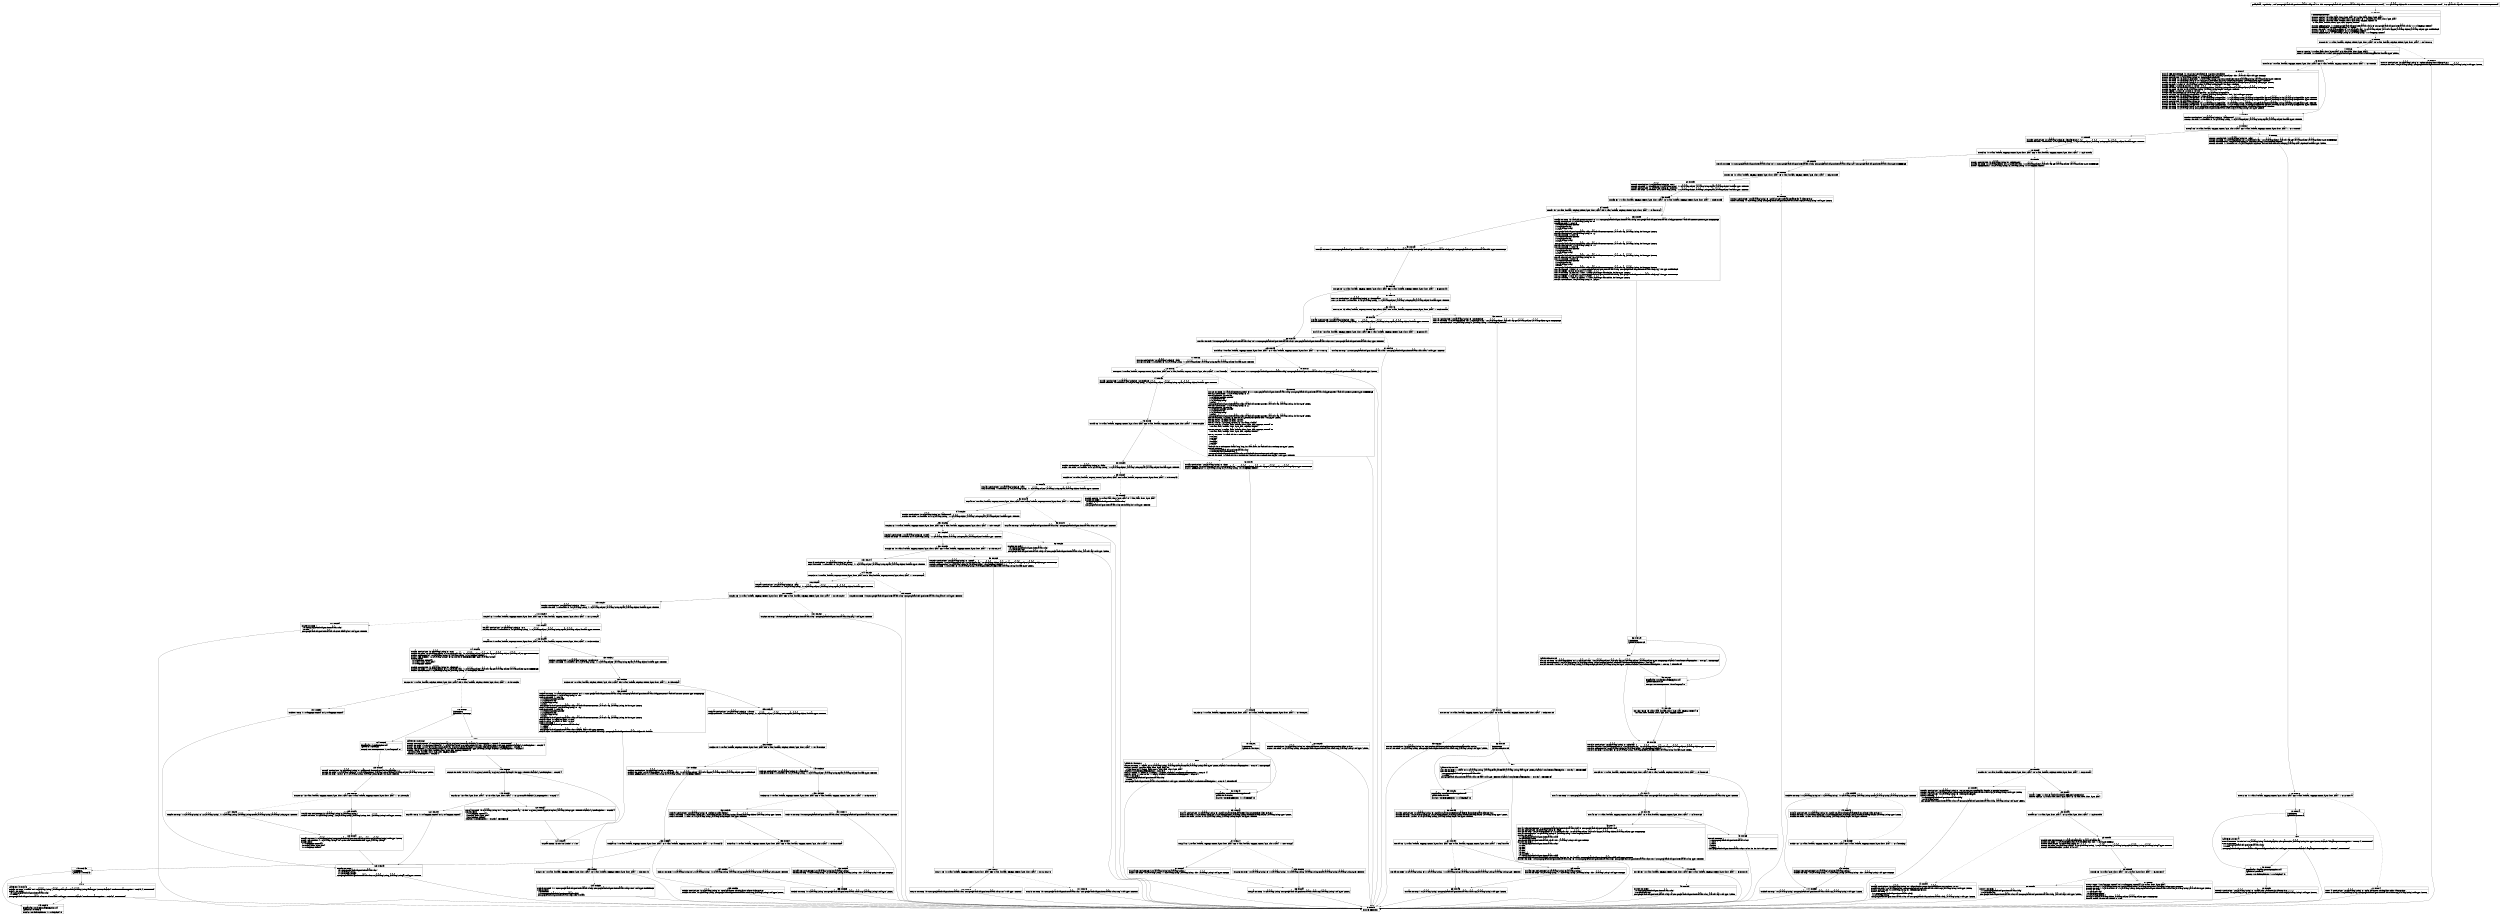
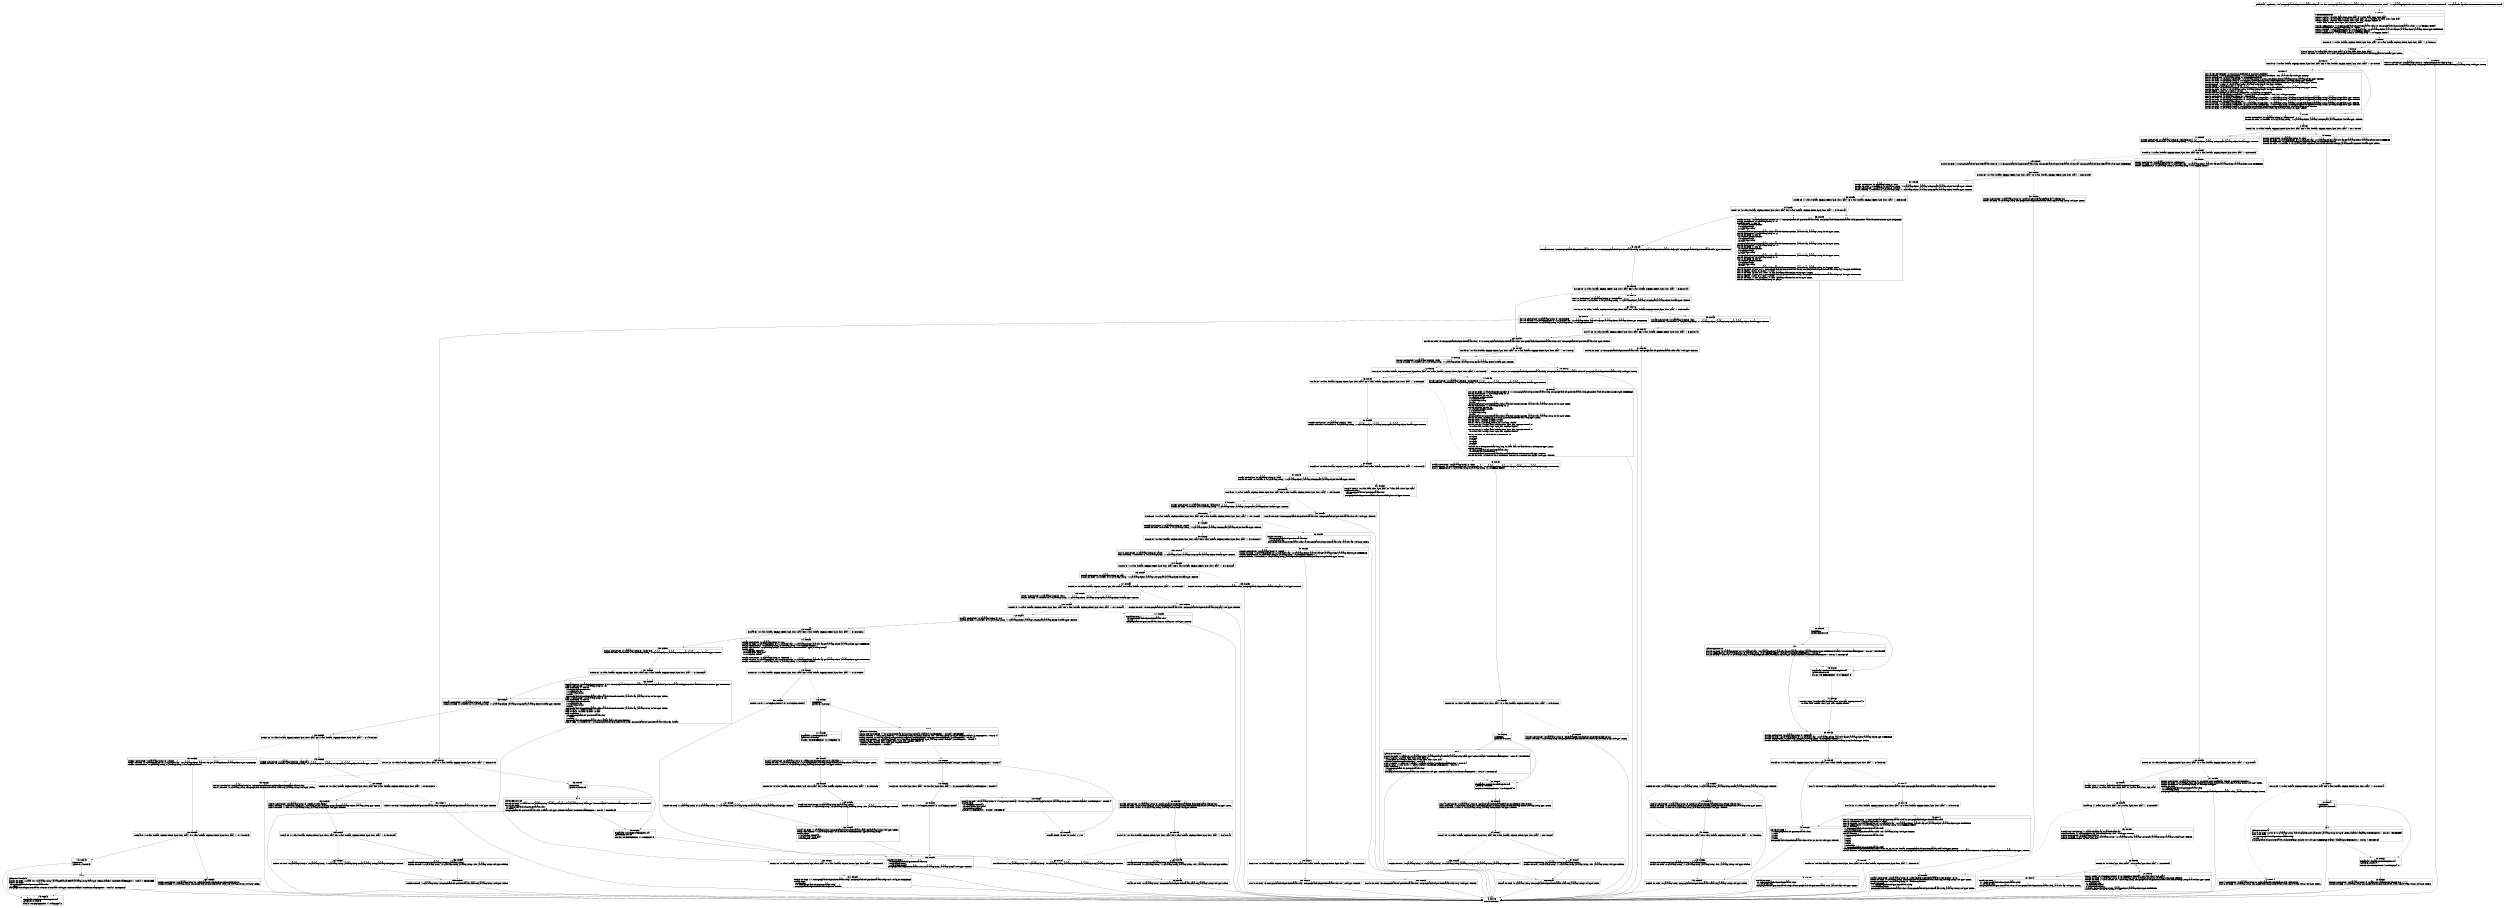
edge "74: 0x01f3" -> "75: 0x01f9": now "72: 0x01cc" -> "75: 0x01f9"
edge "59: 0x0192" -> "60: 0x0193": now "59: 0x0192" -> "62: 0x019f"
